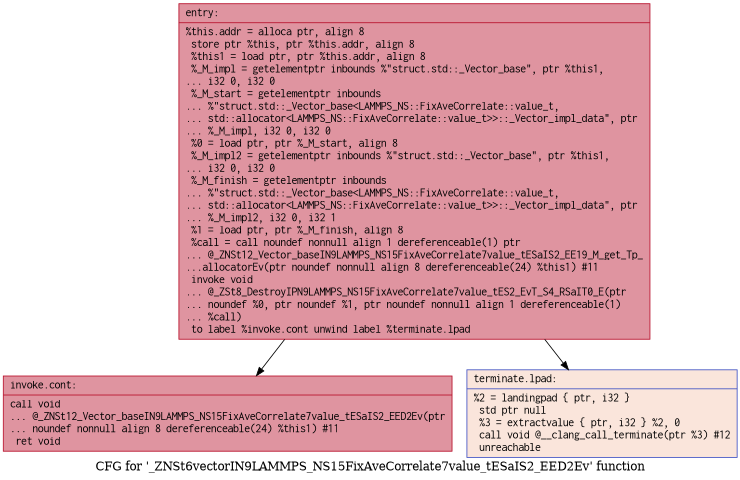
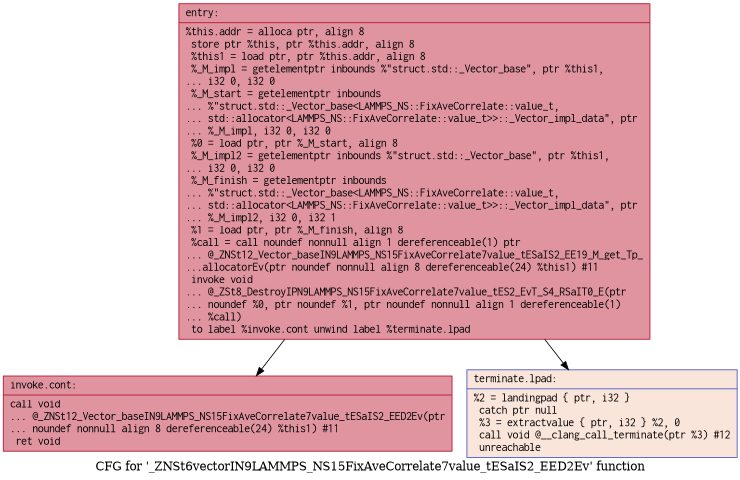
node "terminate.lpad:": text "std ptr null" -> "catch ptr null"
